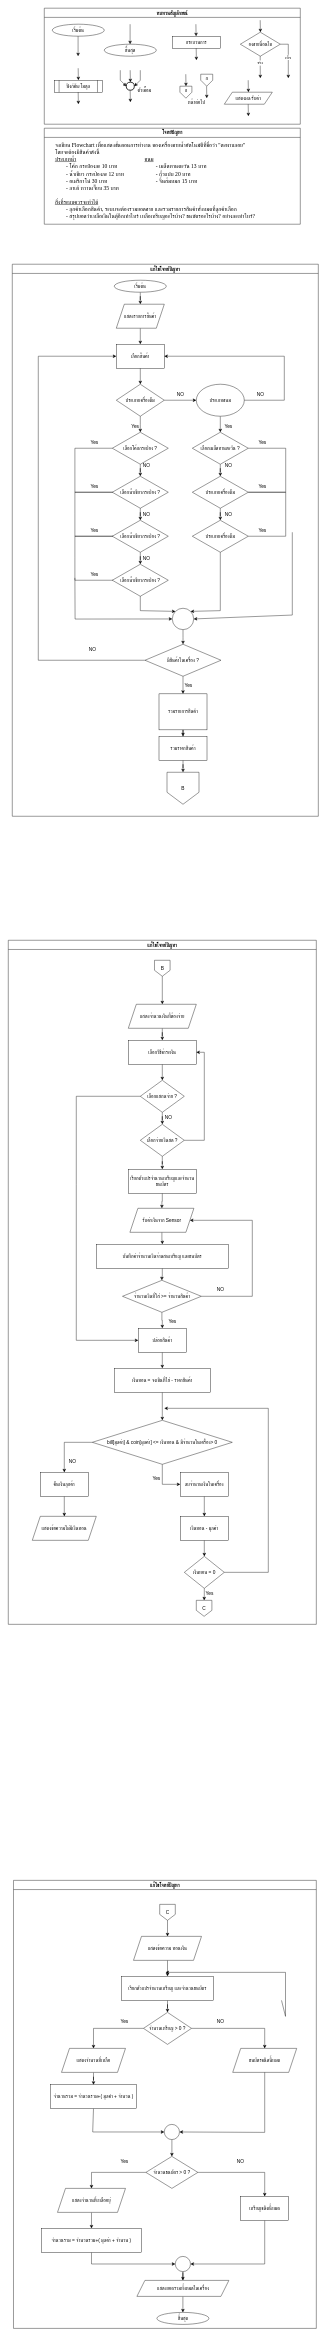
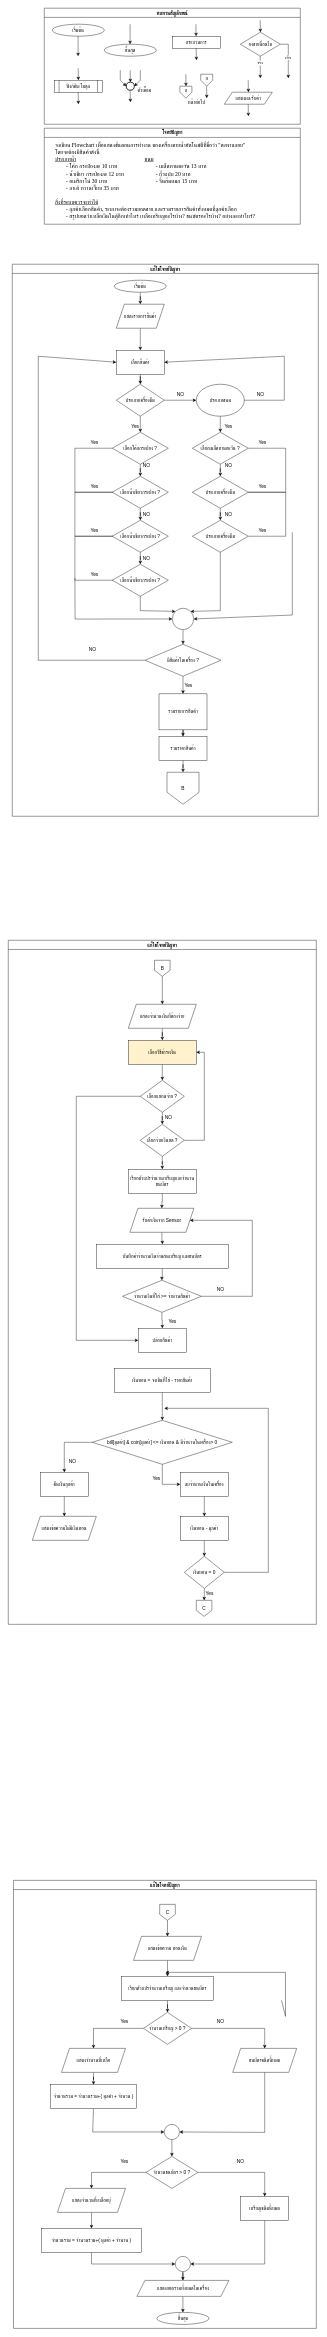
node "เลือกสินค้า": moved (140, 356) -> (140, 362)
node "เลือกวิธีชำระเงิน": fillcolor #ffffff -> #fff2cc
edge "ปล่อยสินค้า" -> "เงินทอน = จงเขินที่ใส่ - ราคาสินค้า": removed
